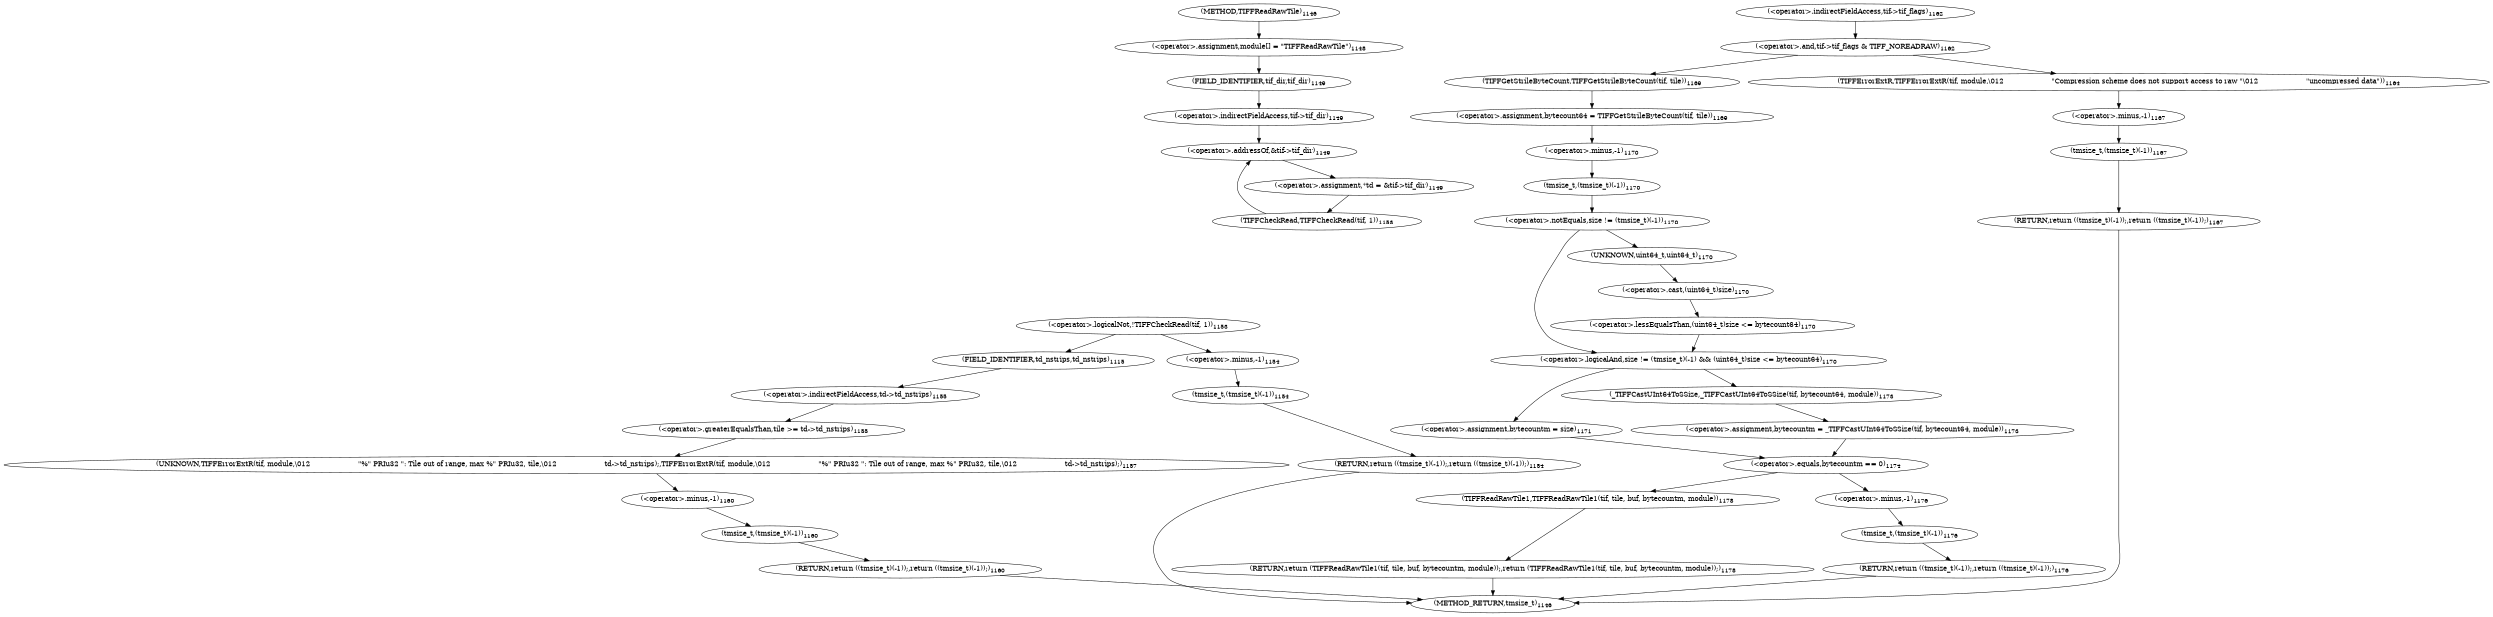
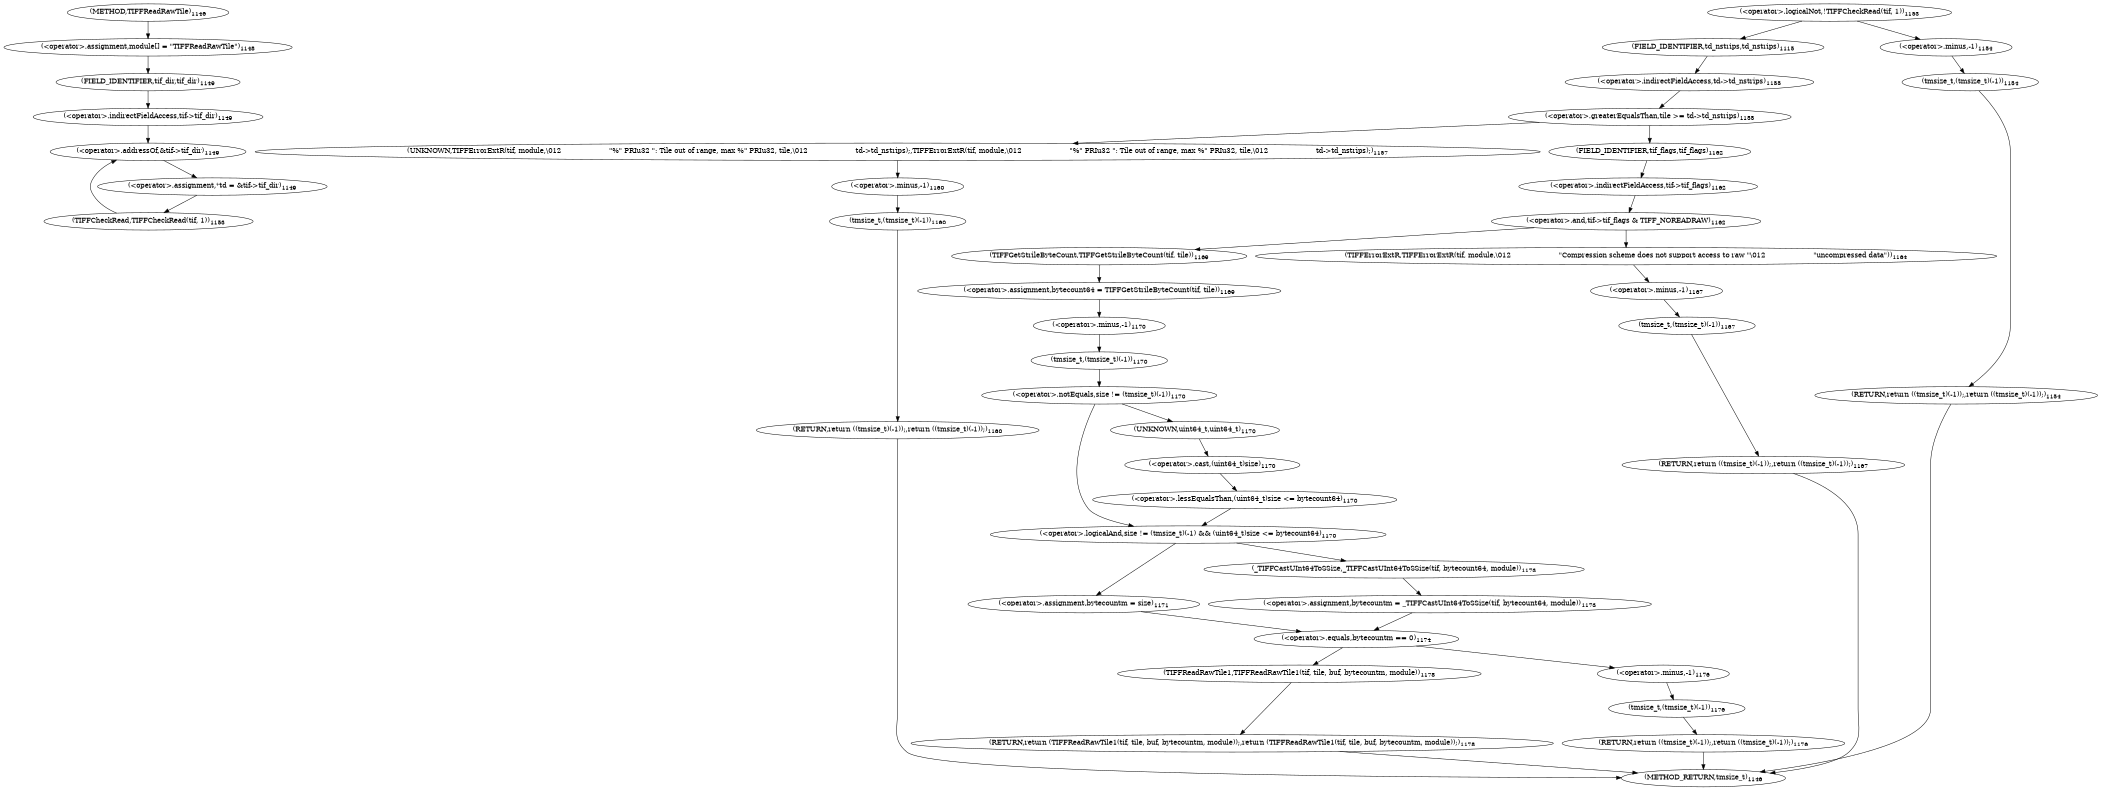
node "(FIELD_IDENTIFIER,tif_flags,tif_flags)": added
